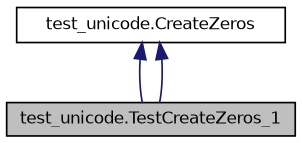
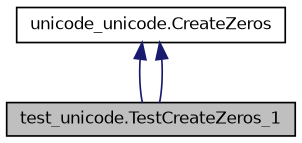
node "test_unicode.CreateZeros": label "test_unicode.CreateZeros" -> "unicode_unicode.CreateZeros"
